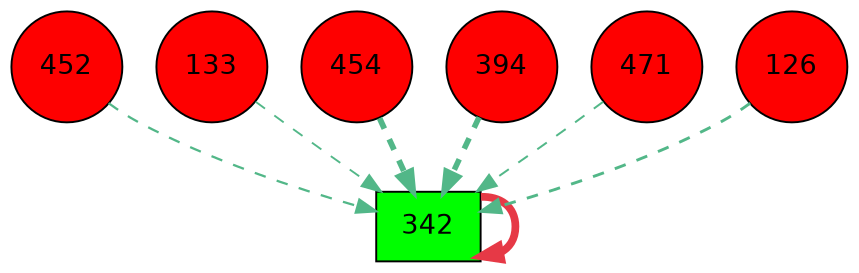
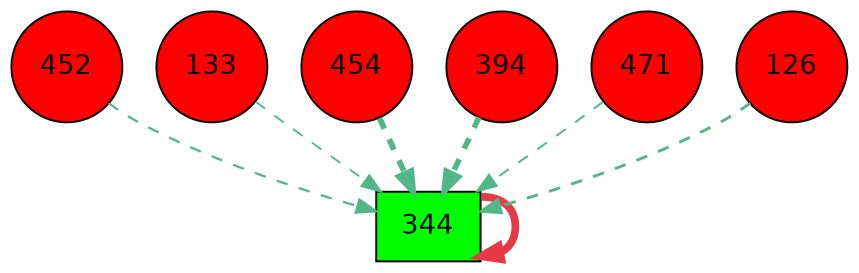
node "342": label "342" -> "344"
